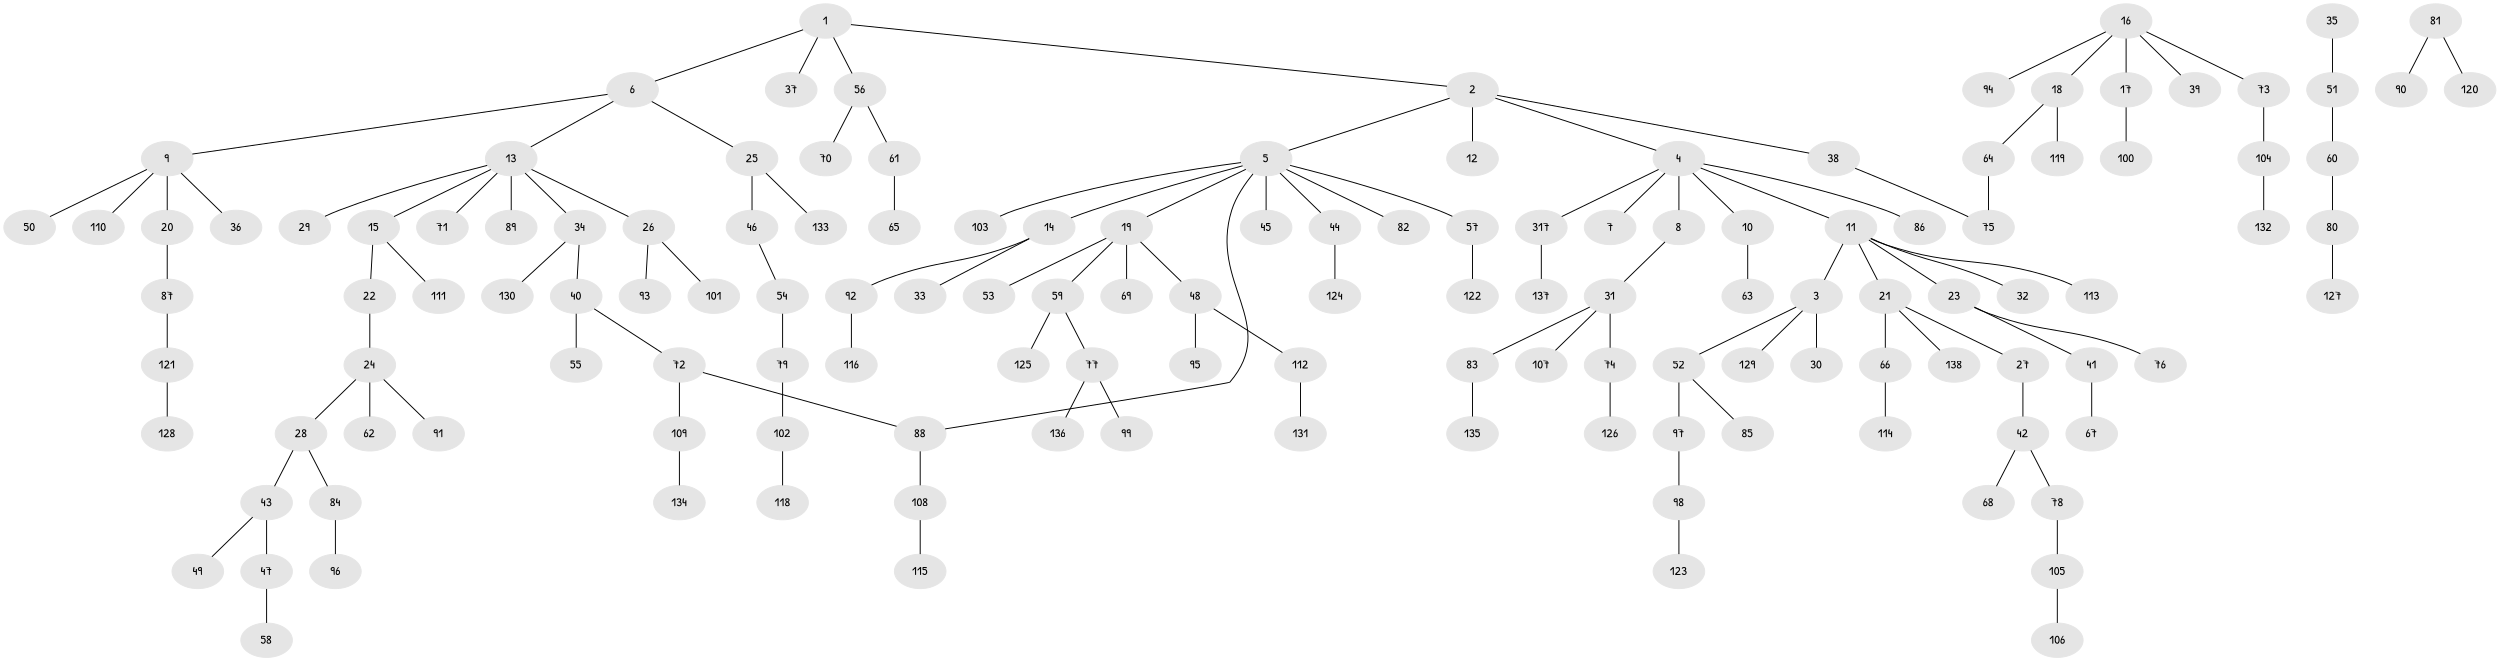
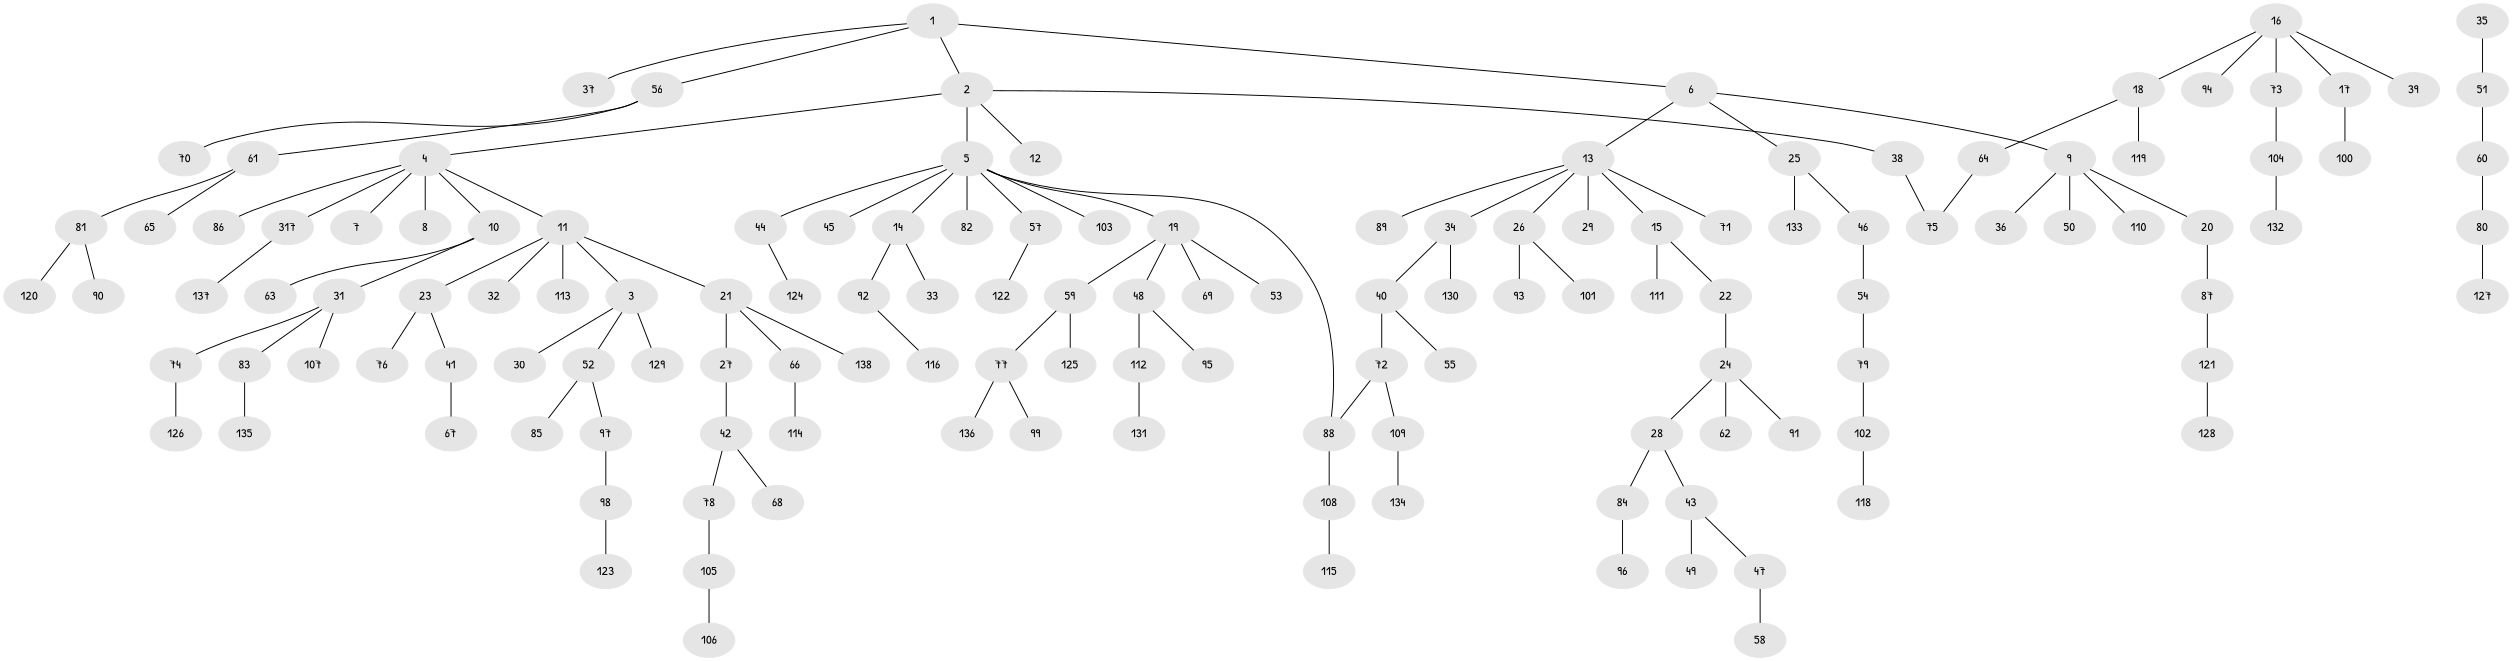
edge "61" -- "81": added
edge "8" -- "31": now "10" -- "31"
